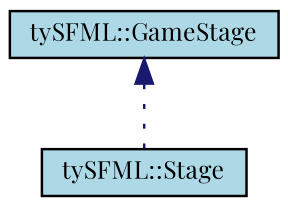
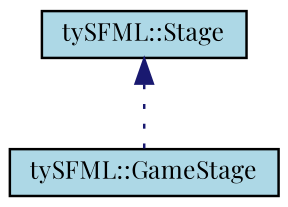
edge "tySFML::Stage" -> "tySFML::GameStage": reversed
